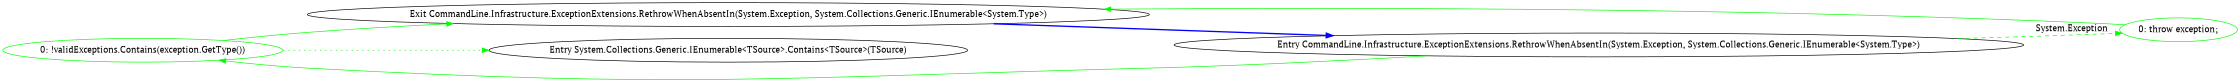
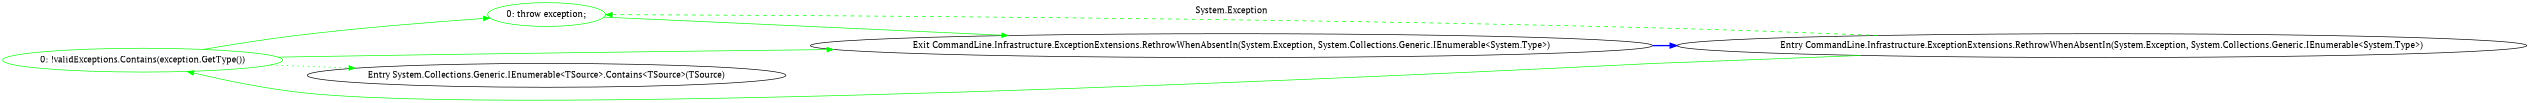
edge "0: !validExceptions.Contains(exception.GetType())" -> "0: throw exception;": added
